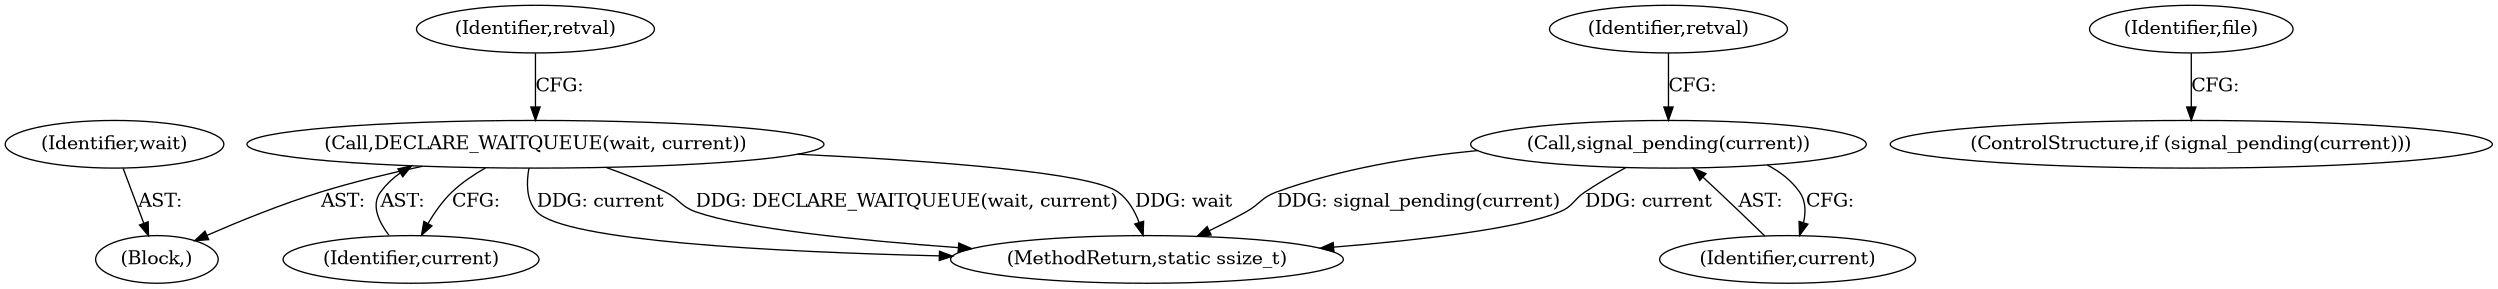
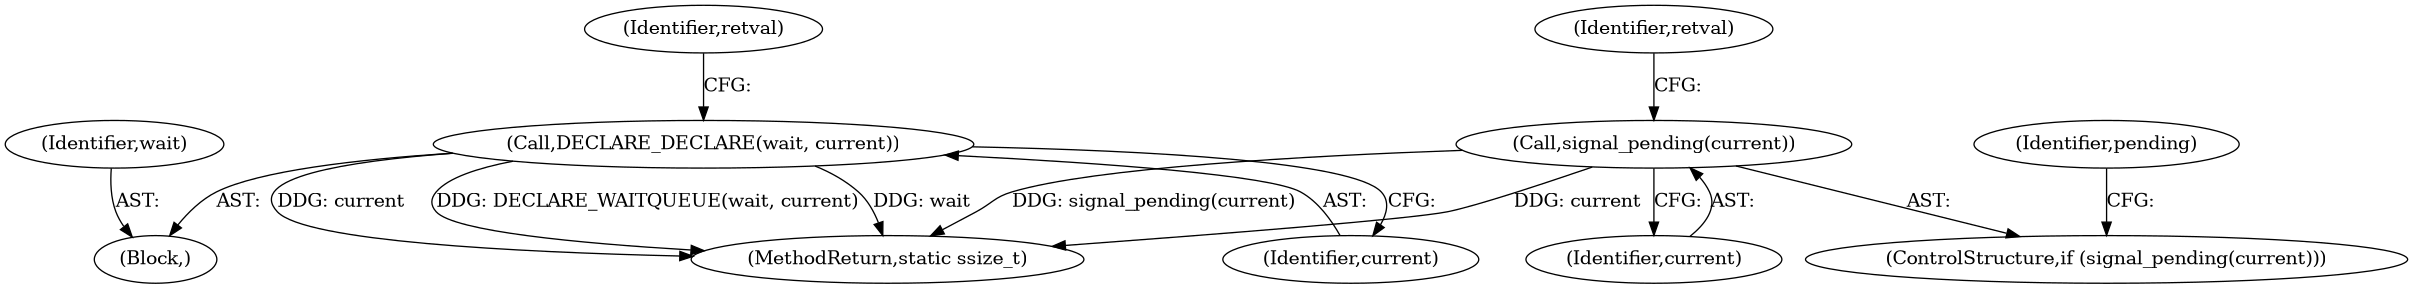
node "(Identifier,file)": label "(Identifier,file)" -> "(Identifier,pending)"
node "(Call,DECLARE_WAITQUEUE(wait, current))": label "(Call,DECLARE_WAITQUEUE(wait, current))" -> "(Call,DECLARE_DECLARE(wait, current))"
edge "(Call,signal_pending(current))" -> "(ControlStructure,if (signal_pending(current)))": added, label "AST:"
